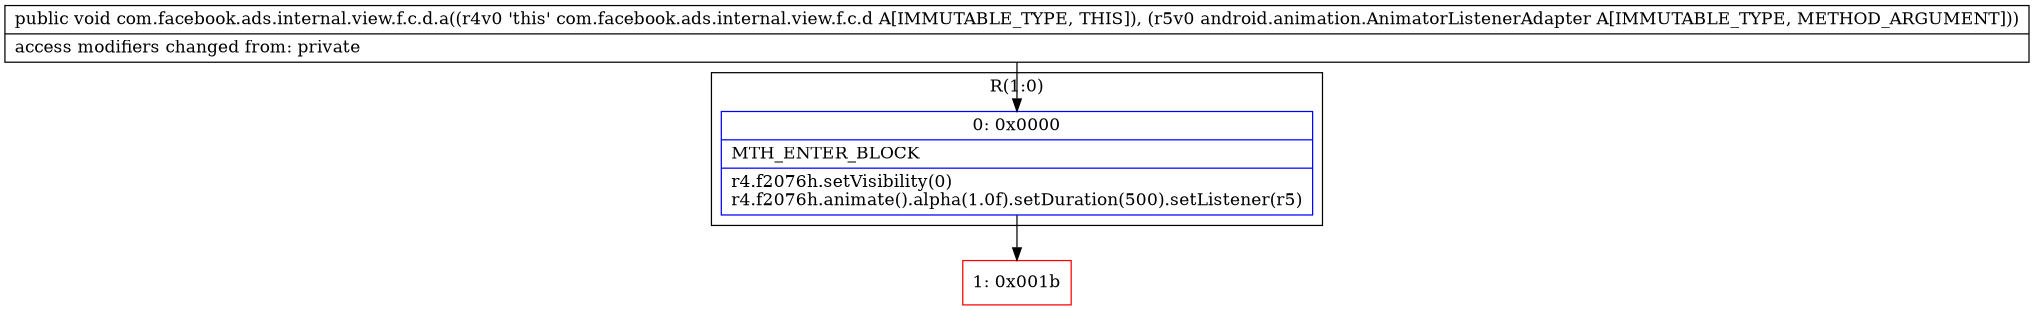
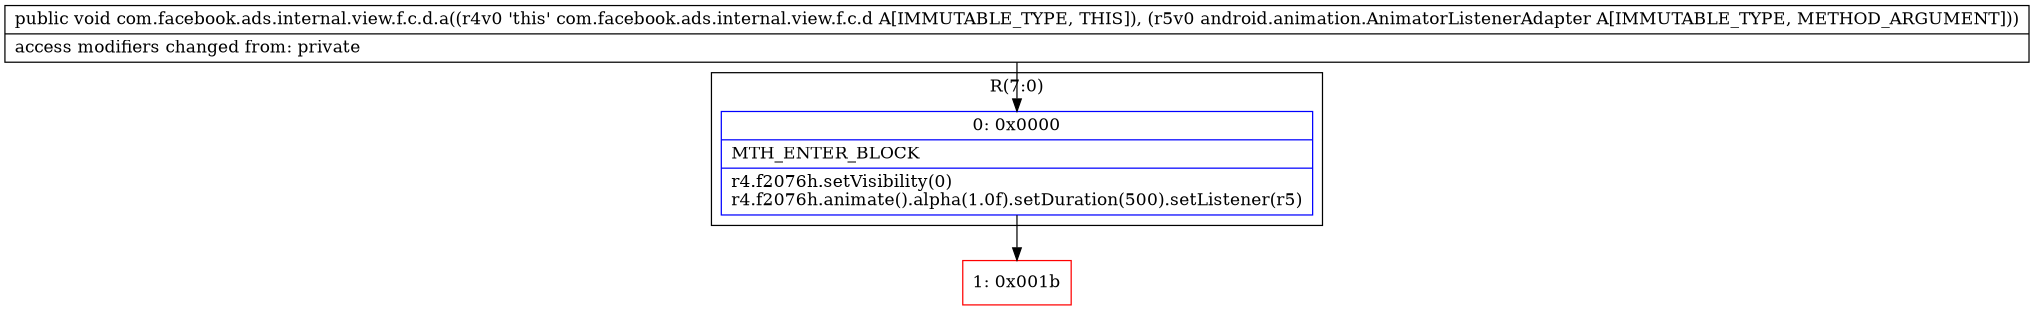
cluster "R(1:0)": label "R(1:0)" -> "R(7:0)"
